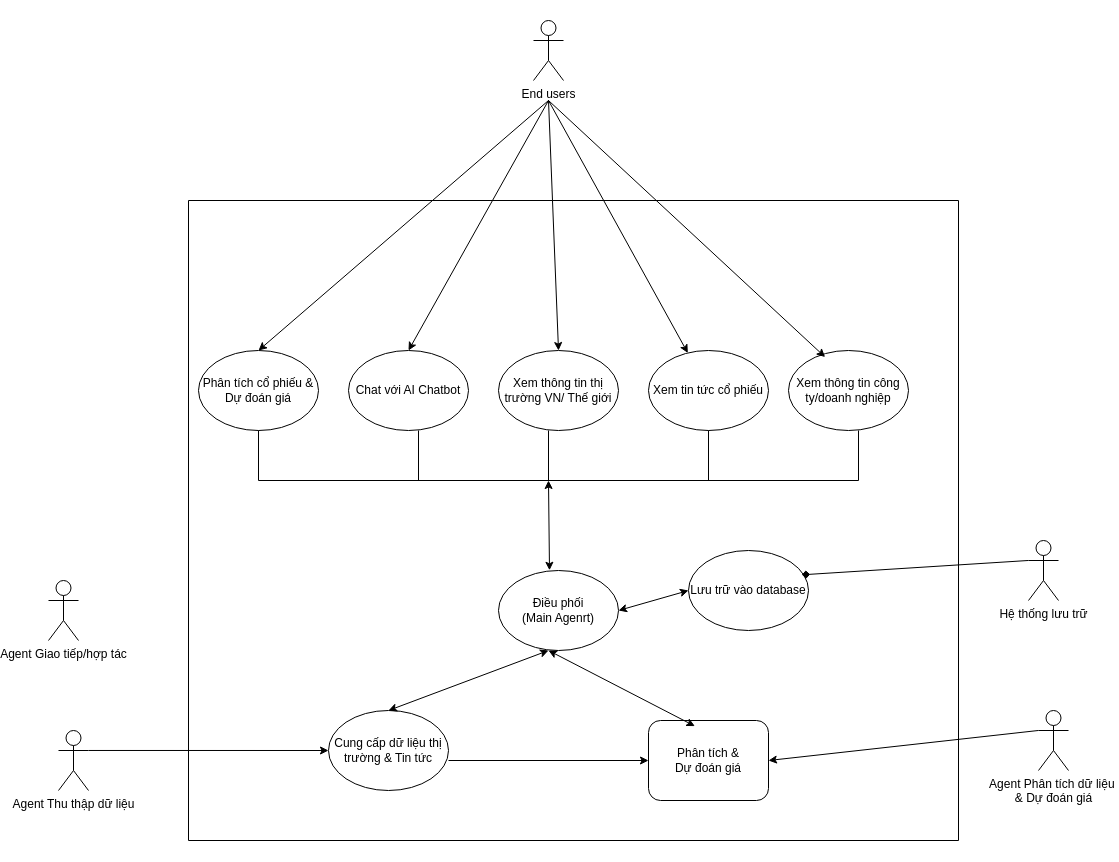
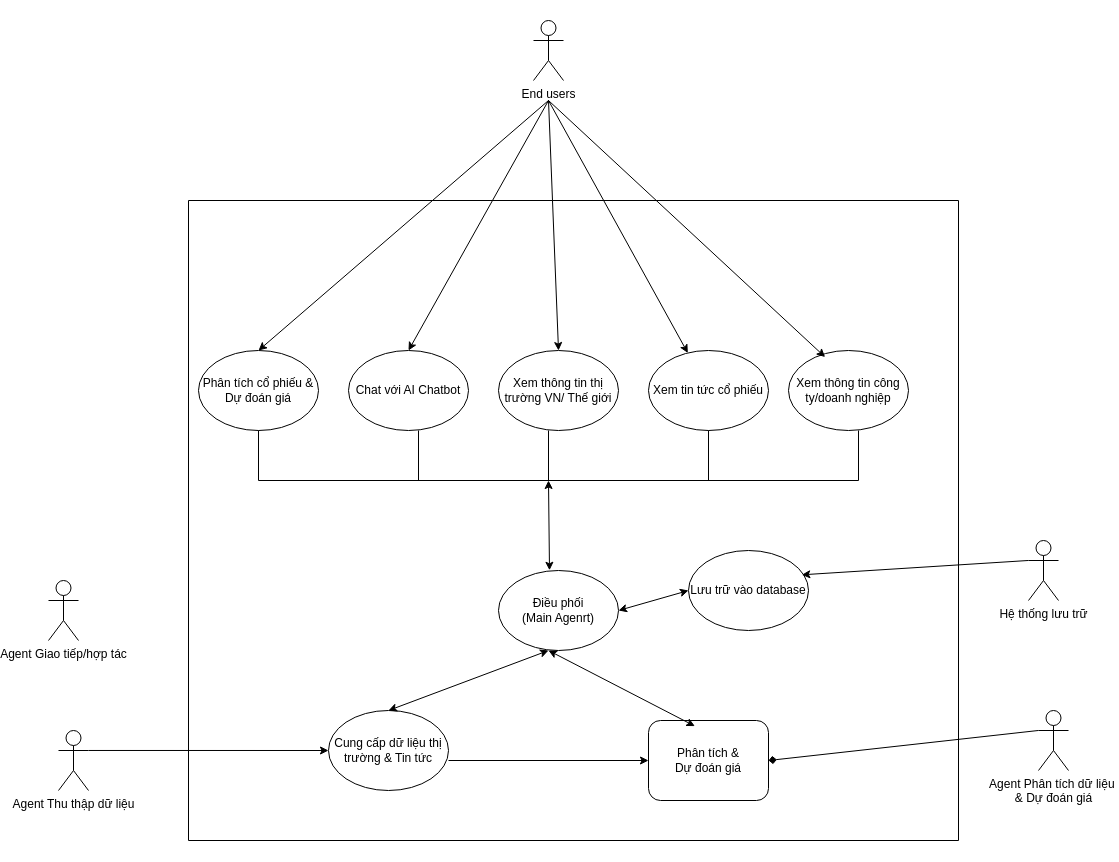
edge "Hệ thống lưu trữ" -> "Lưu trữ vào database": arrowhead diamond -> classic
edge "Agent Phân tích dữ liệu & Dự đoán giá" -> "Phân tích & Dự đoán giá": arrowhead classic -> diamond
